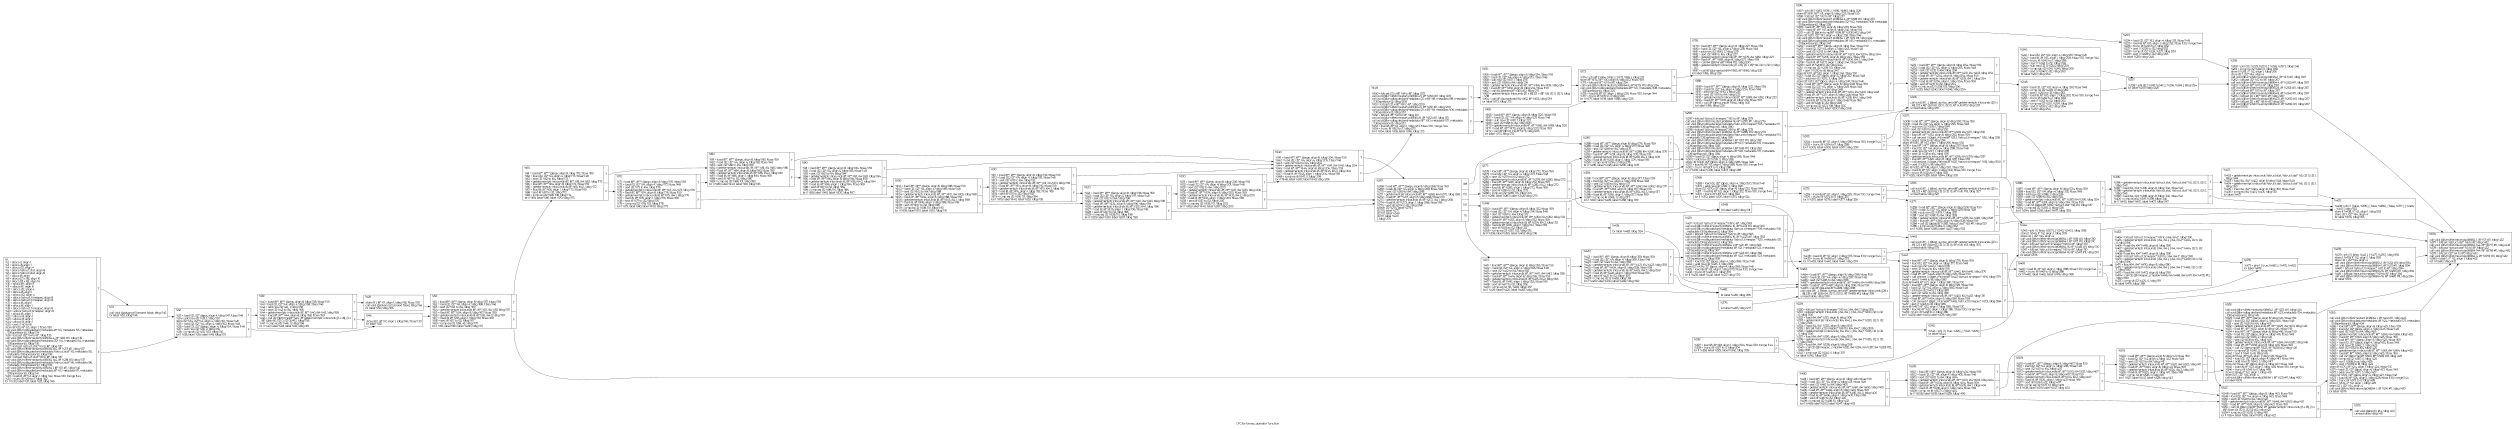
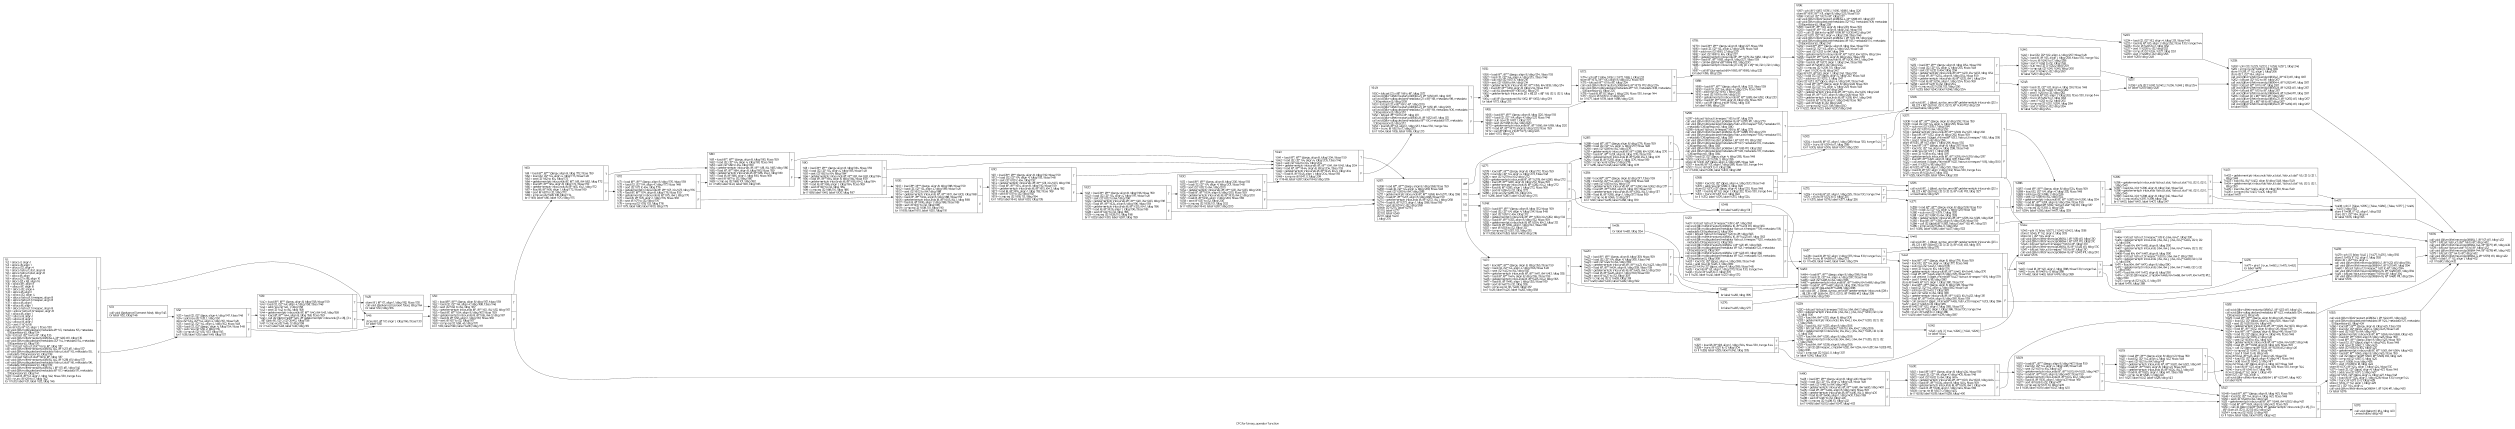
edge "%230:" -> "%240:": added
node "%155:": text "%158 = sub nsw i32 %157, 1, !dbg !216" -> "%158 = sub nsw i32 %157, 6, !dbg !216"
node "%196:": text "%222 = icmp eq i32 %221, 108, !dbg !250" -> "%222 = icmp eq i62 %221, 108, !dbg !250"
edge "%303:" -> "%307:": removed
edge "%100:" -> "%120:": removed
edge "%1:" -> "%31:": now "%1:" -> "%49:"
